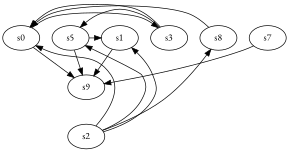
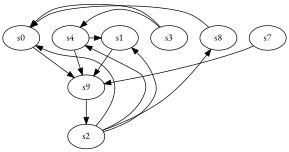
edge "s0" -> "s3": removed
node "s5": label "s5" -> "s4"
edge "s9" -> "s2": added
